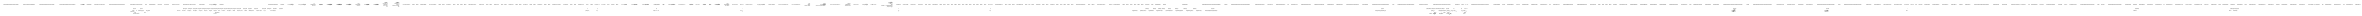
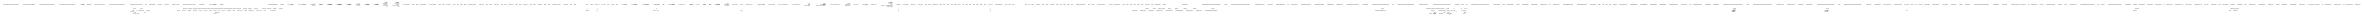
node "Entry Nancy.IResponseFormatter.AsXml<TModel>(TModel)": removed
node "Entry Nancy.NancyModule.ValidateCsrfToken(System.TimeSpan?)": removed
